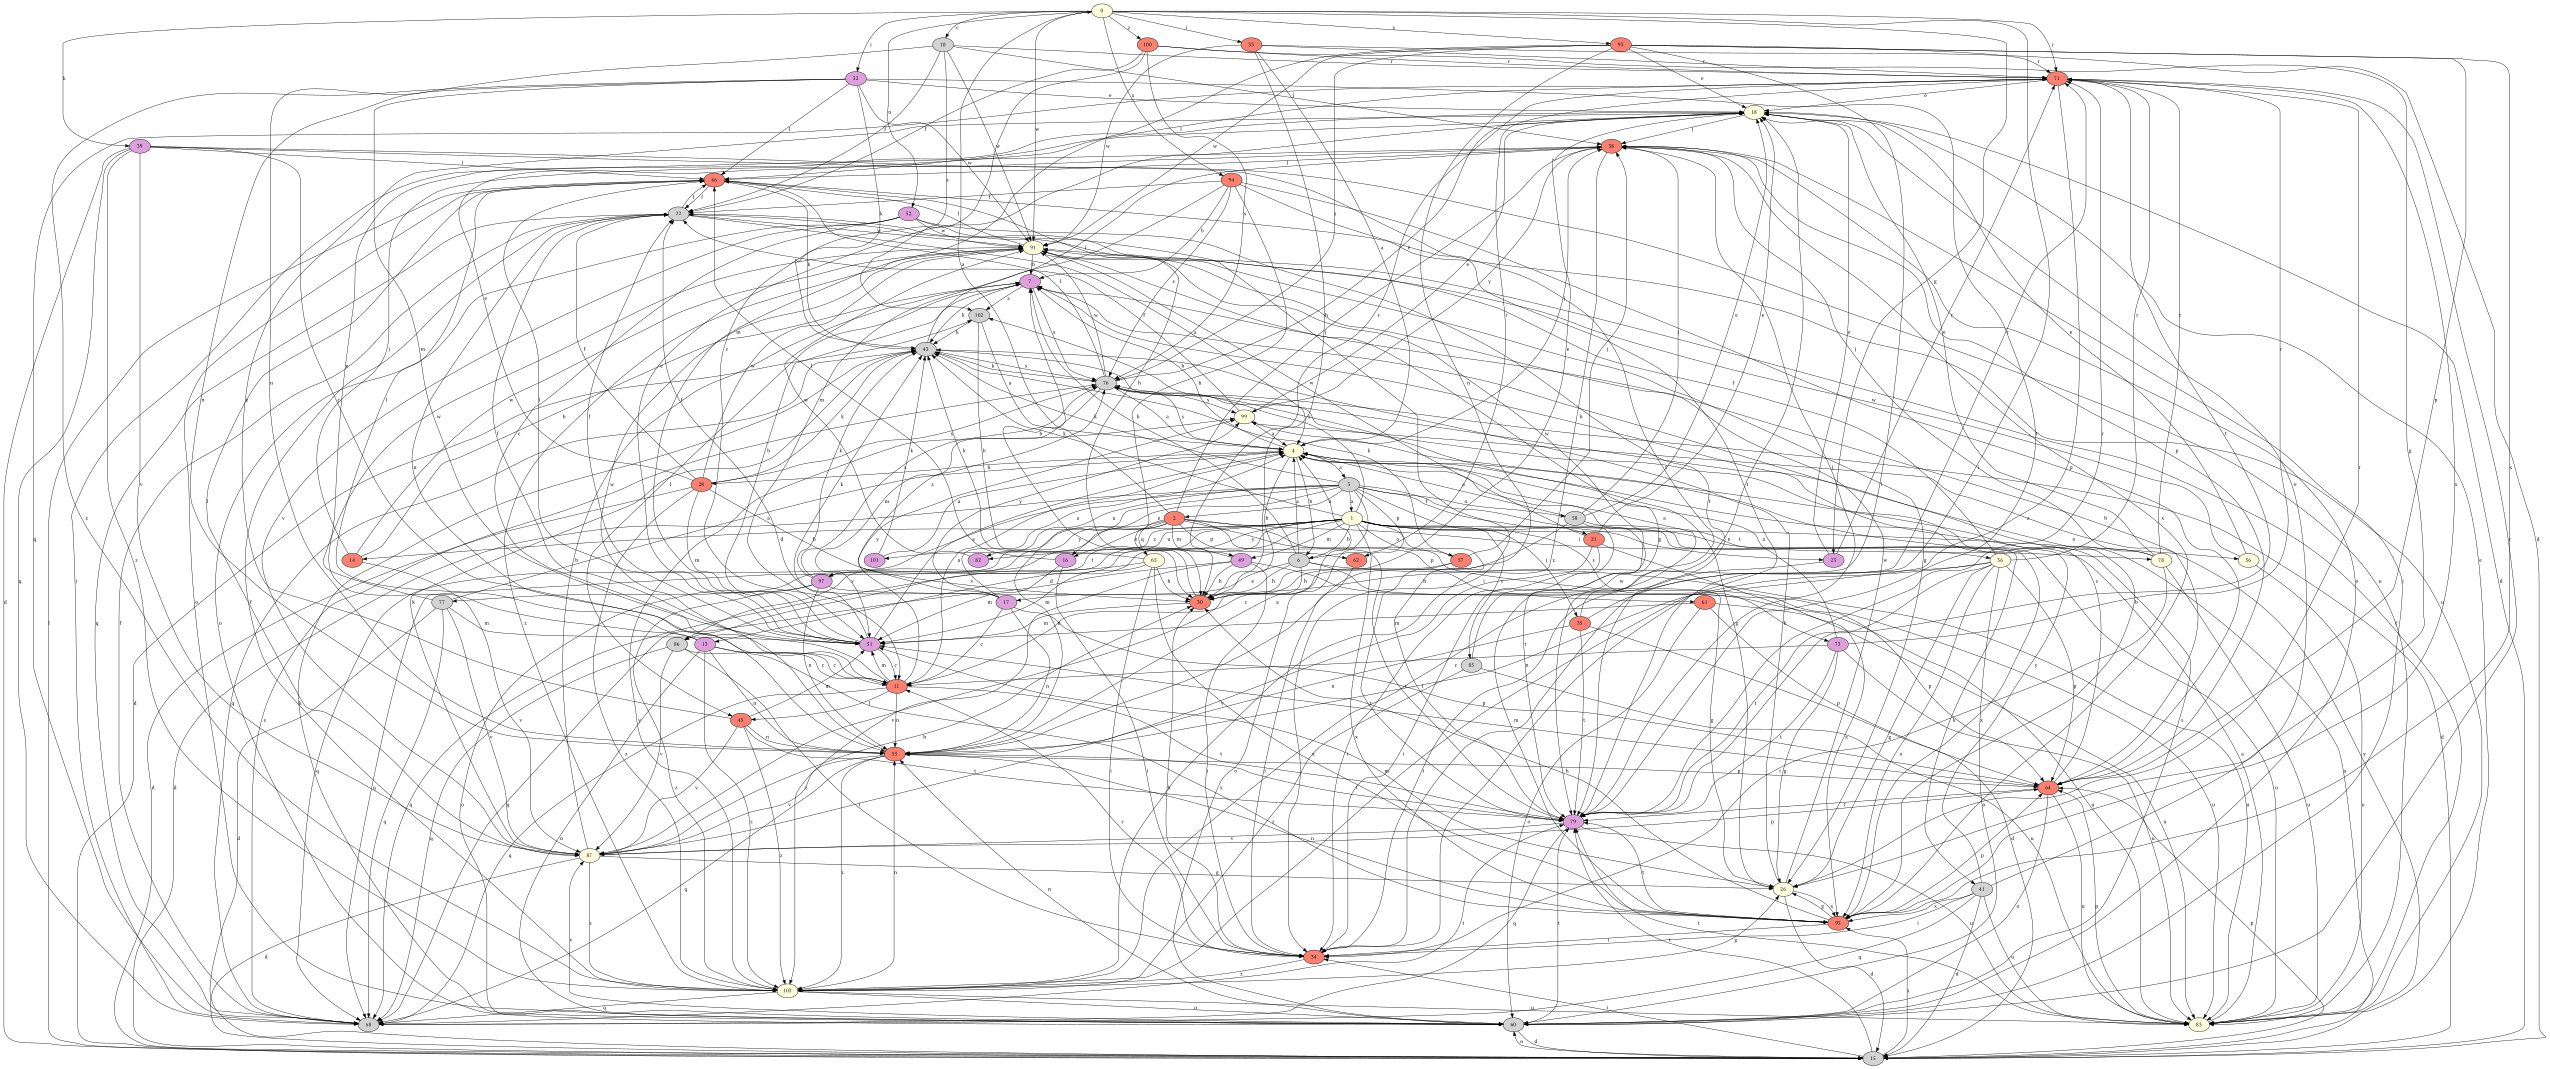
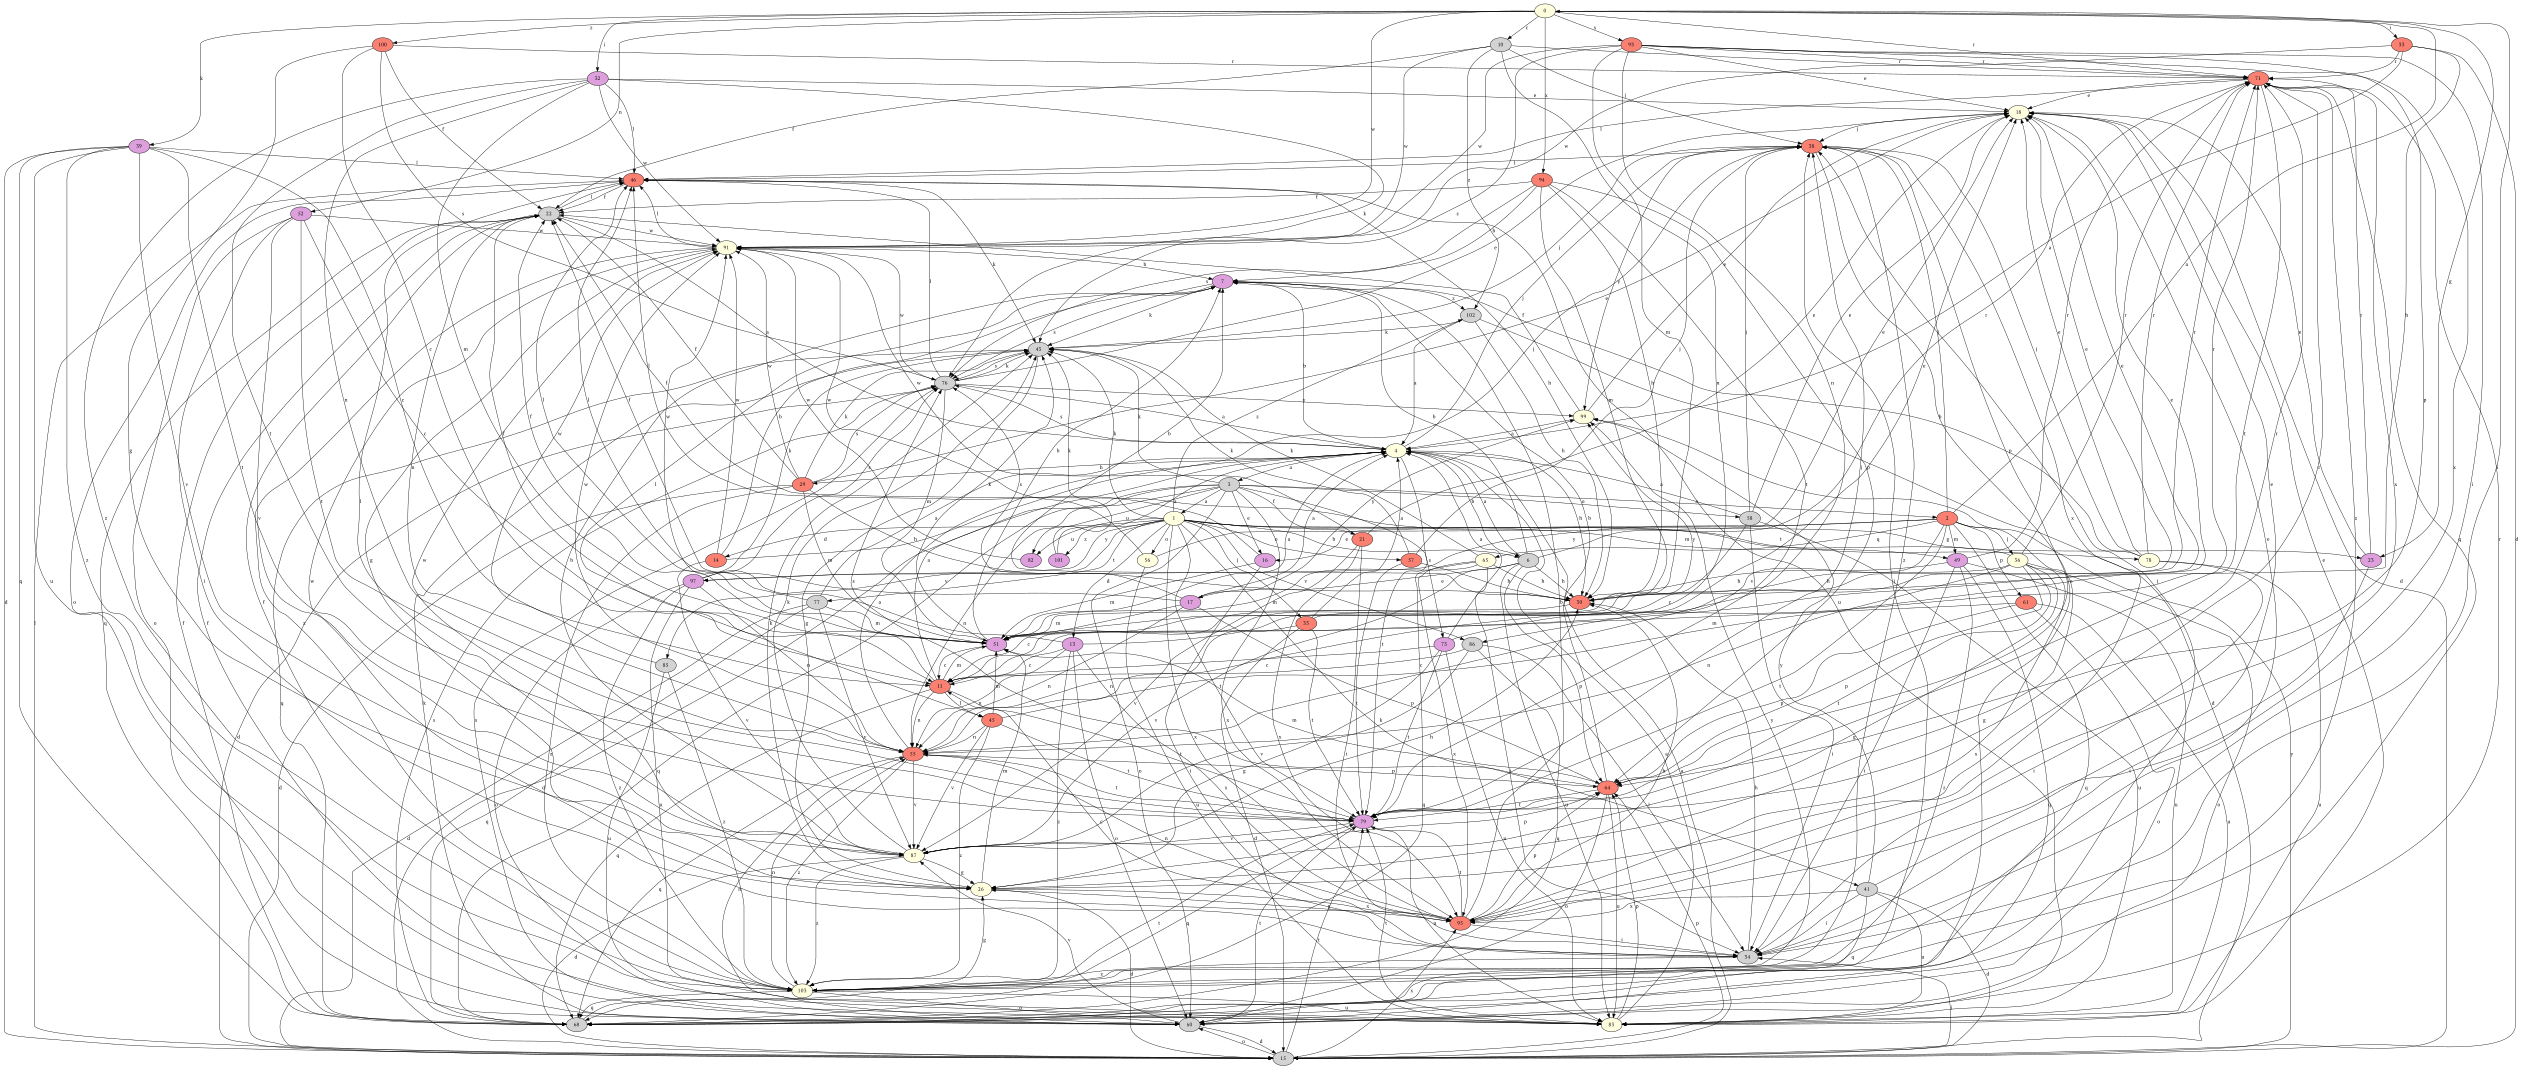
node "28": label "28" -> "29"
node "62": removed
node "34": fillcolor salmon -> lightgrey
edge "15" -> "102": reversed
